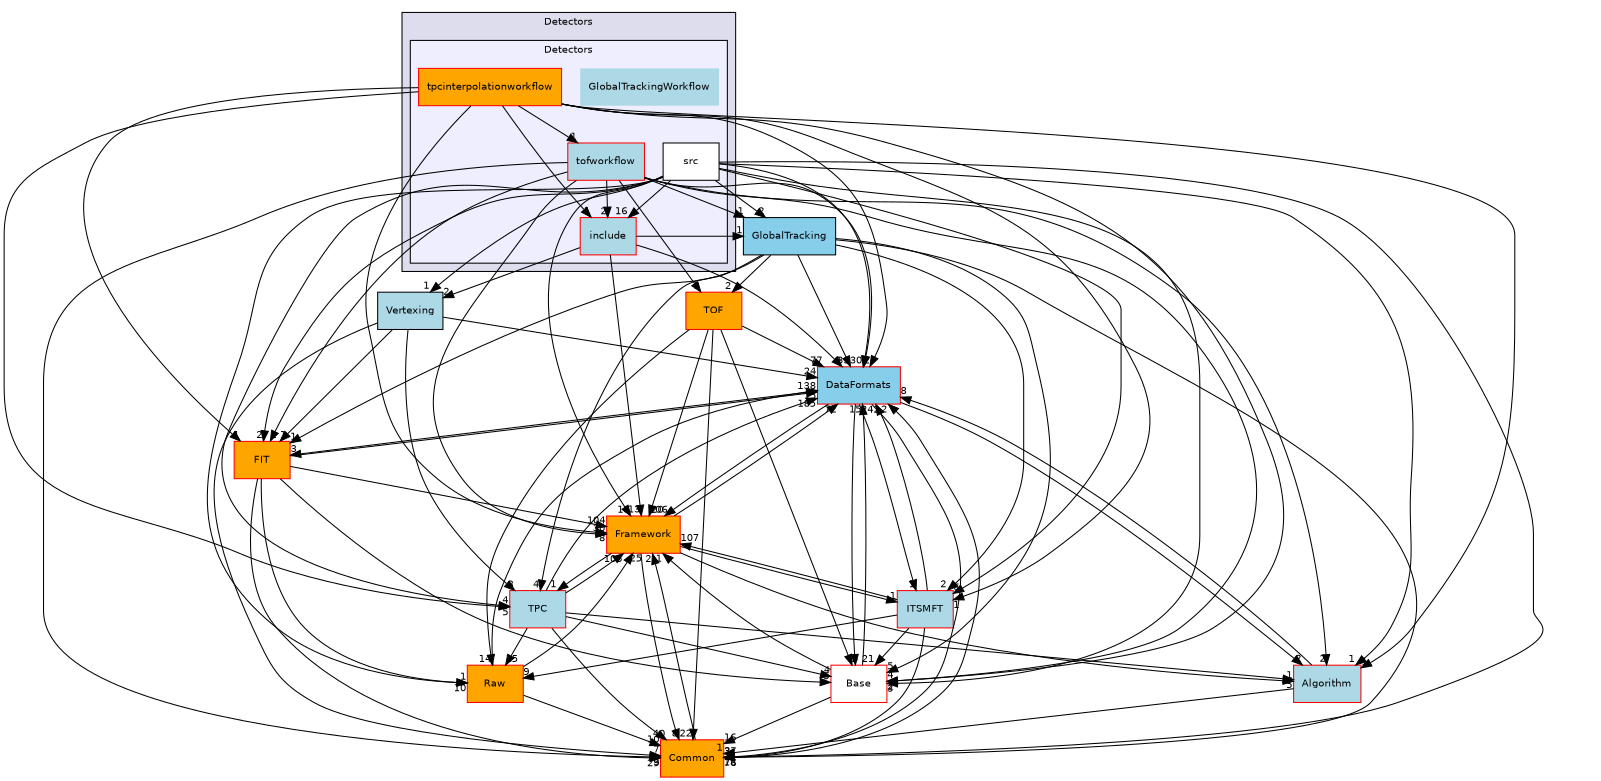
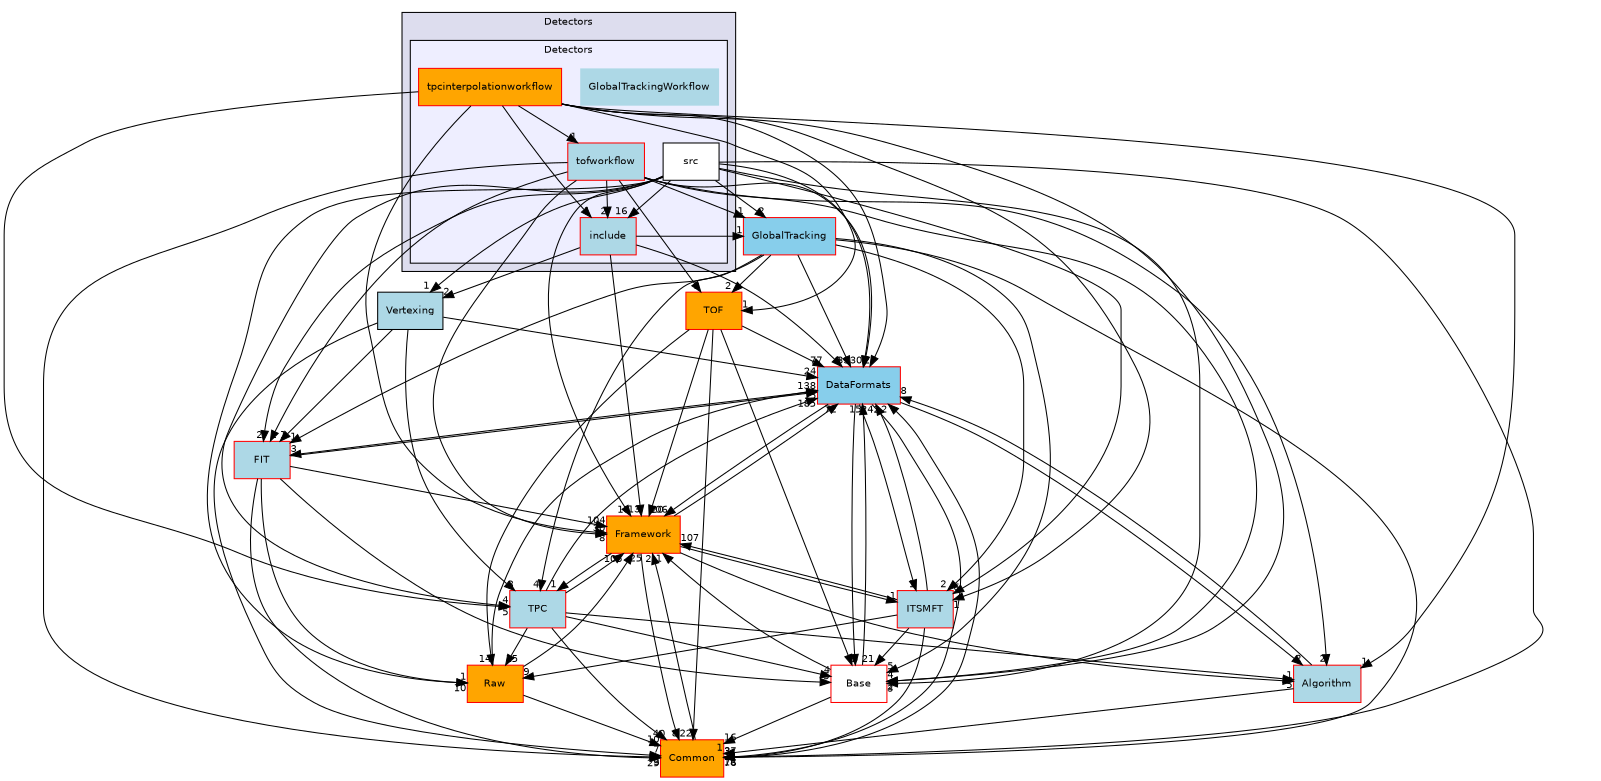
edge "tpcinterpolationworkflow" -> "FIT": now "tpcinterpolationworkflow" -> "TOF"
edge "src" -> "Algorithm": removed
node "GlobalTracking": color black -> red
node "FIT": fillcolor orange -> lightblue
